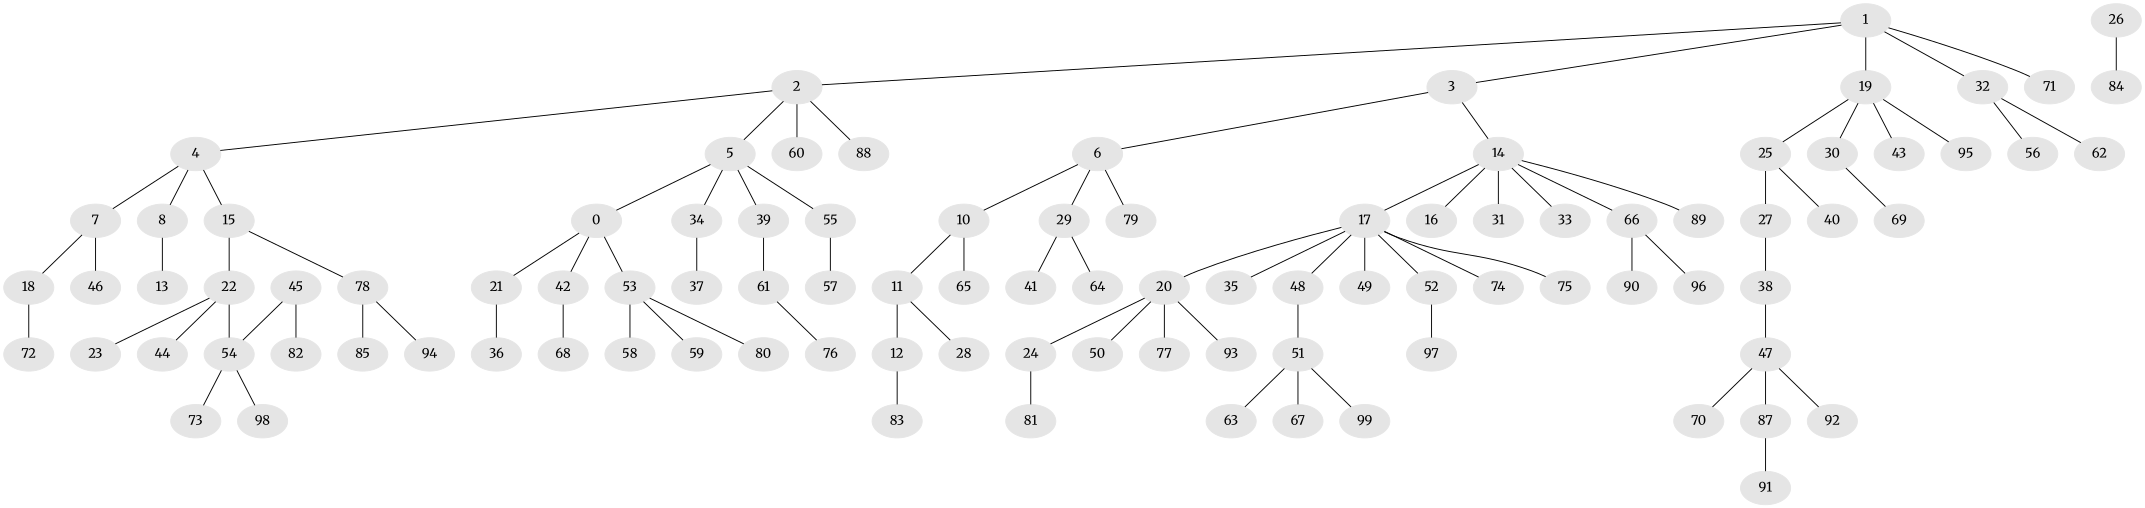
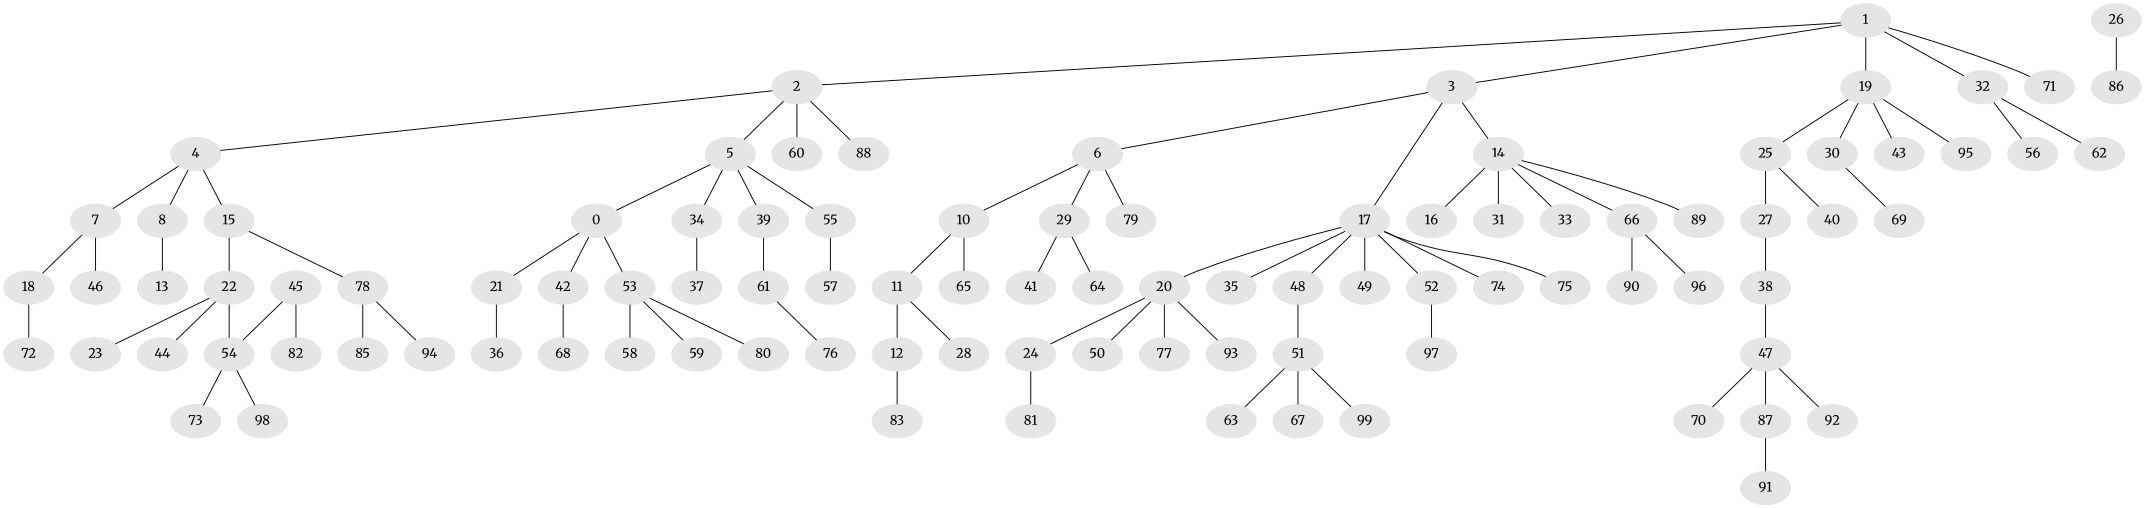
node "84": label "84" -> "86"
edge "14" -- "17": now "3" -- "17"
